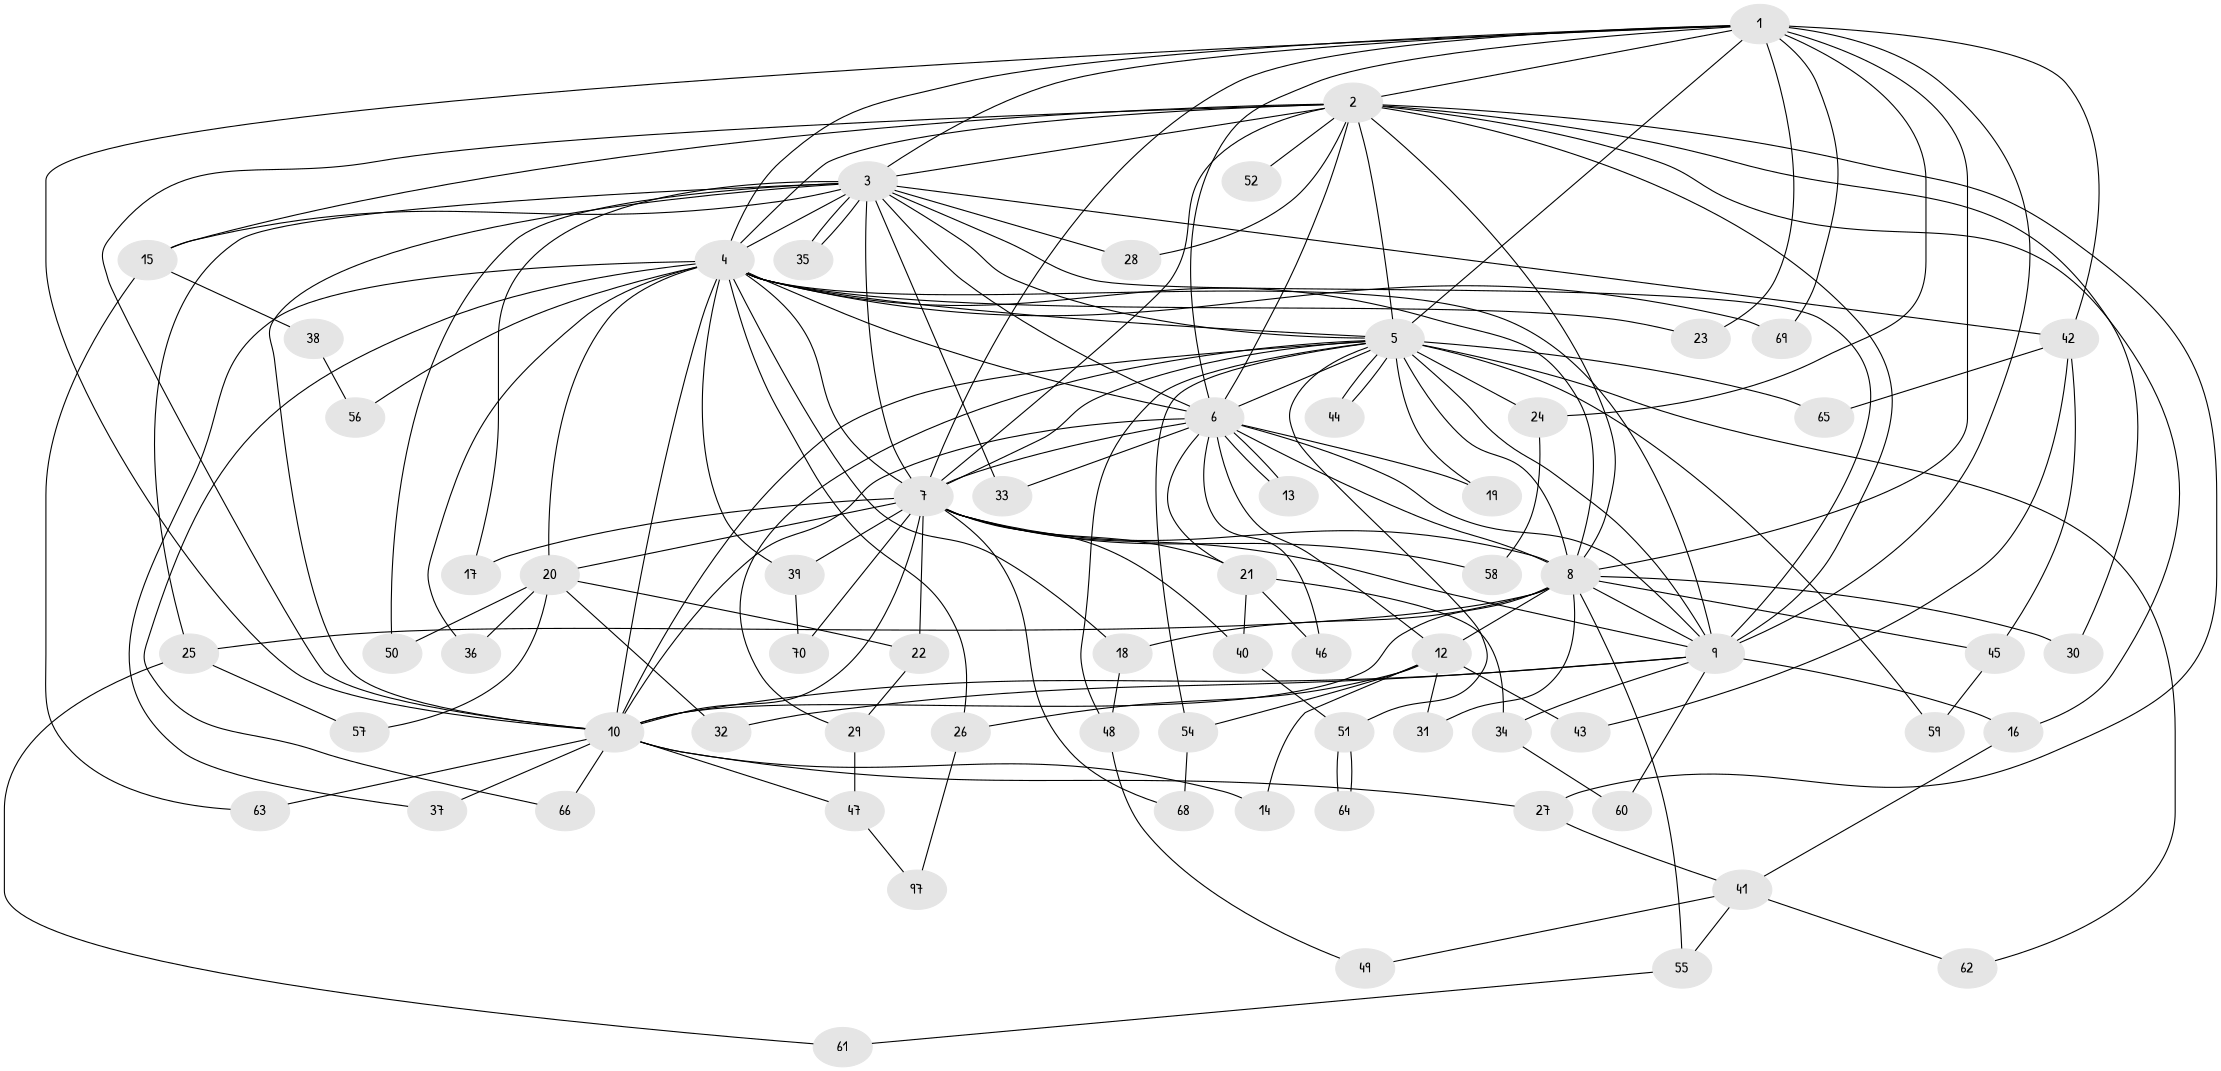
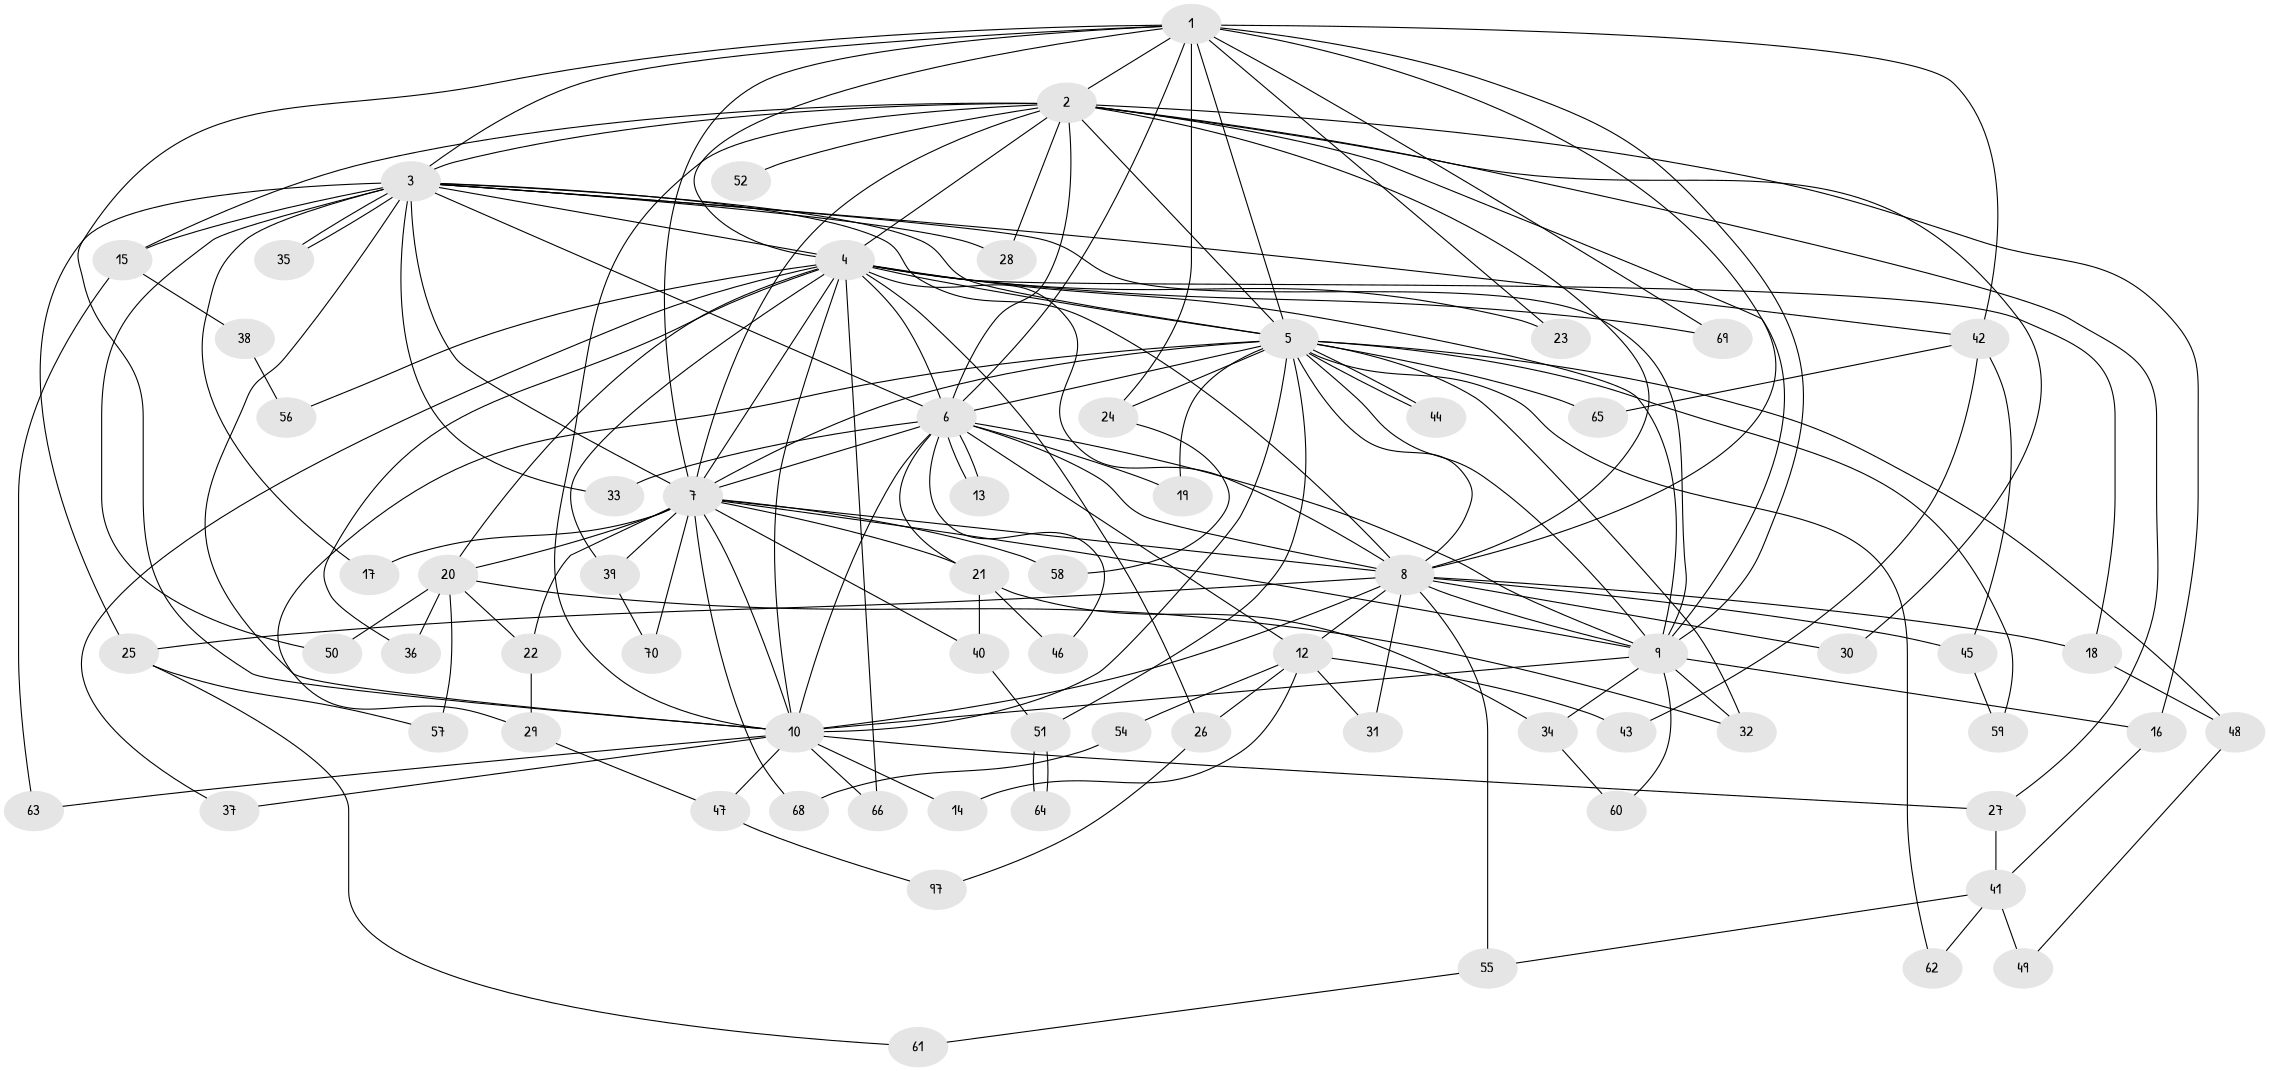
edge "3" -- "8": added
edge "5" -- "54": now "5" -- "32"
